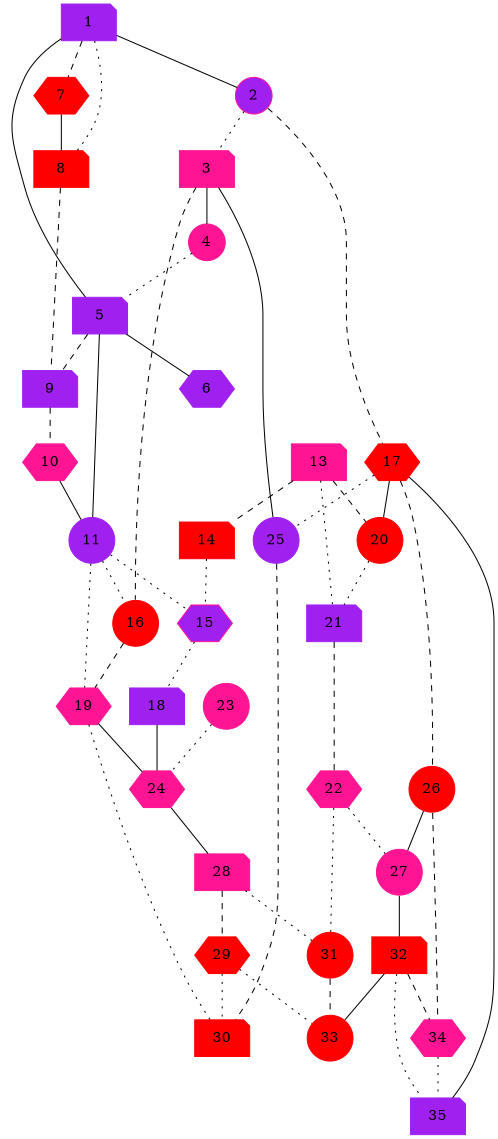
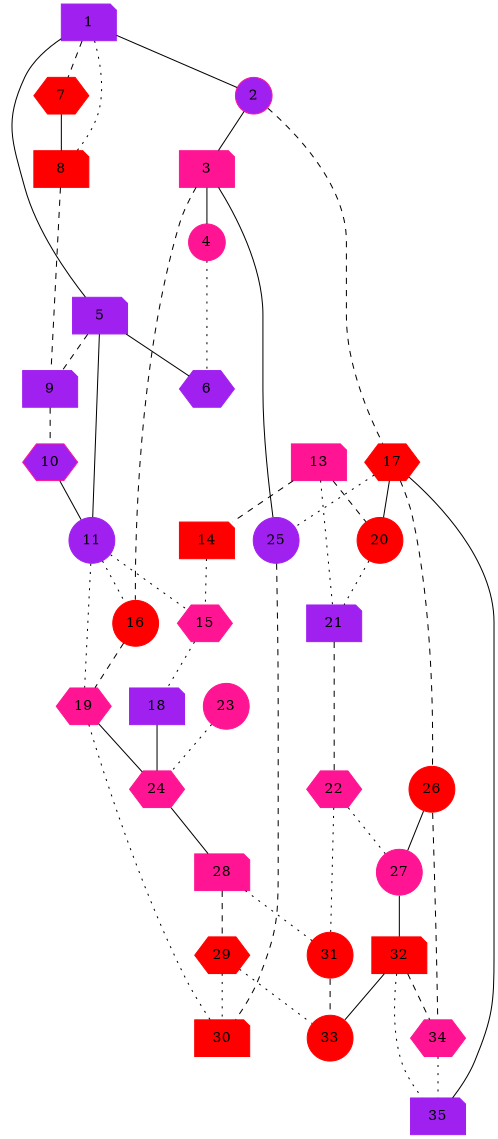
edge "2" -- "3": style dotted -> solid
edge "4" -- "5": now "4" -- "6"
node "10": fillcolor deeppink -> purple
node "15": fillcolor purple -> deeppink
